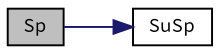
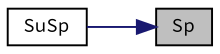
edge "Sp" -> "SuSp": reversed
